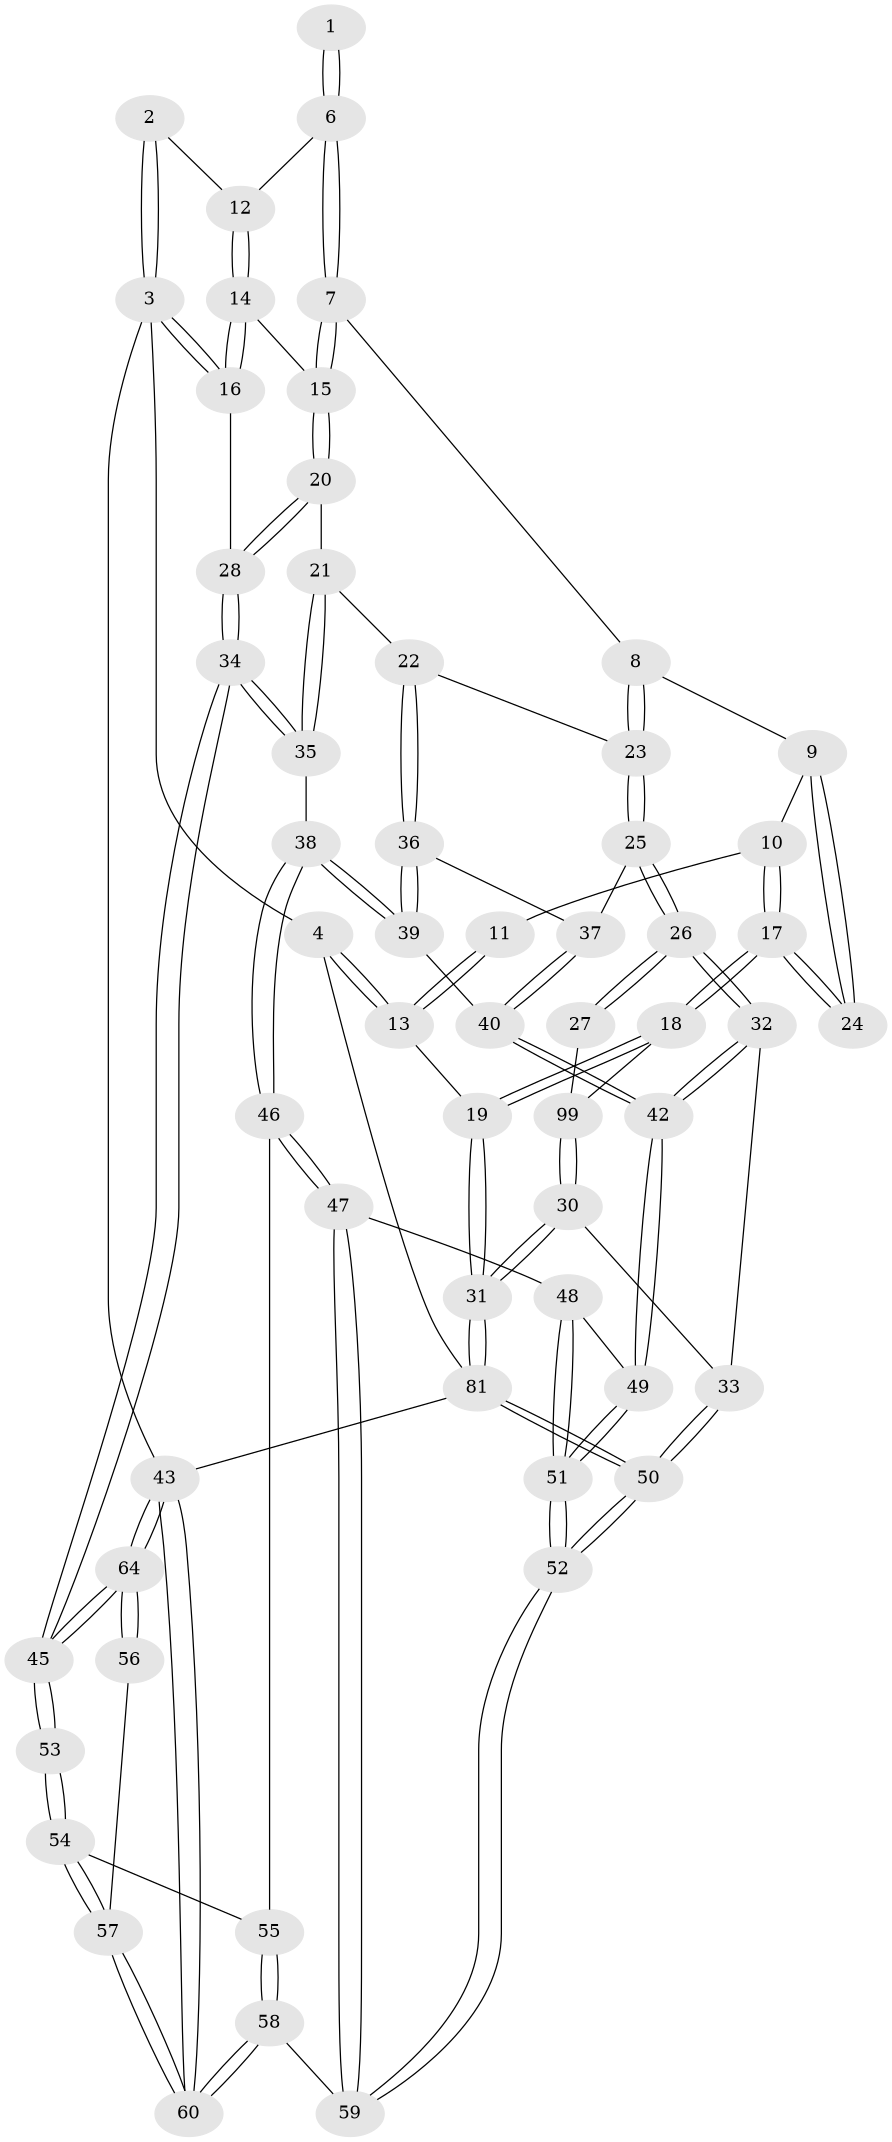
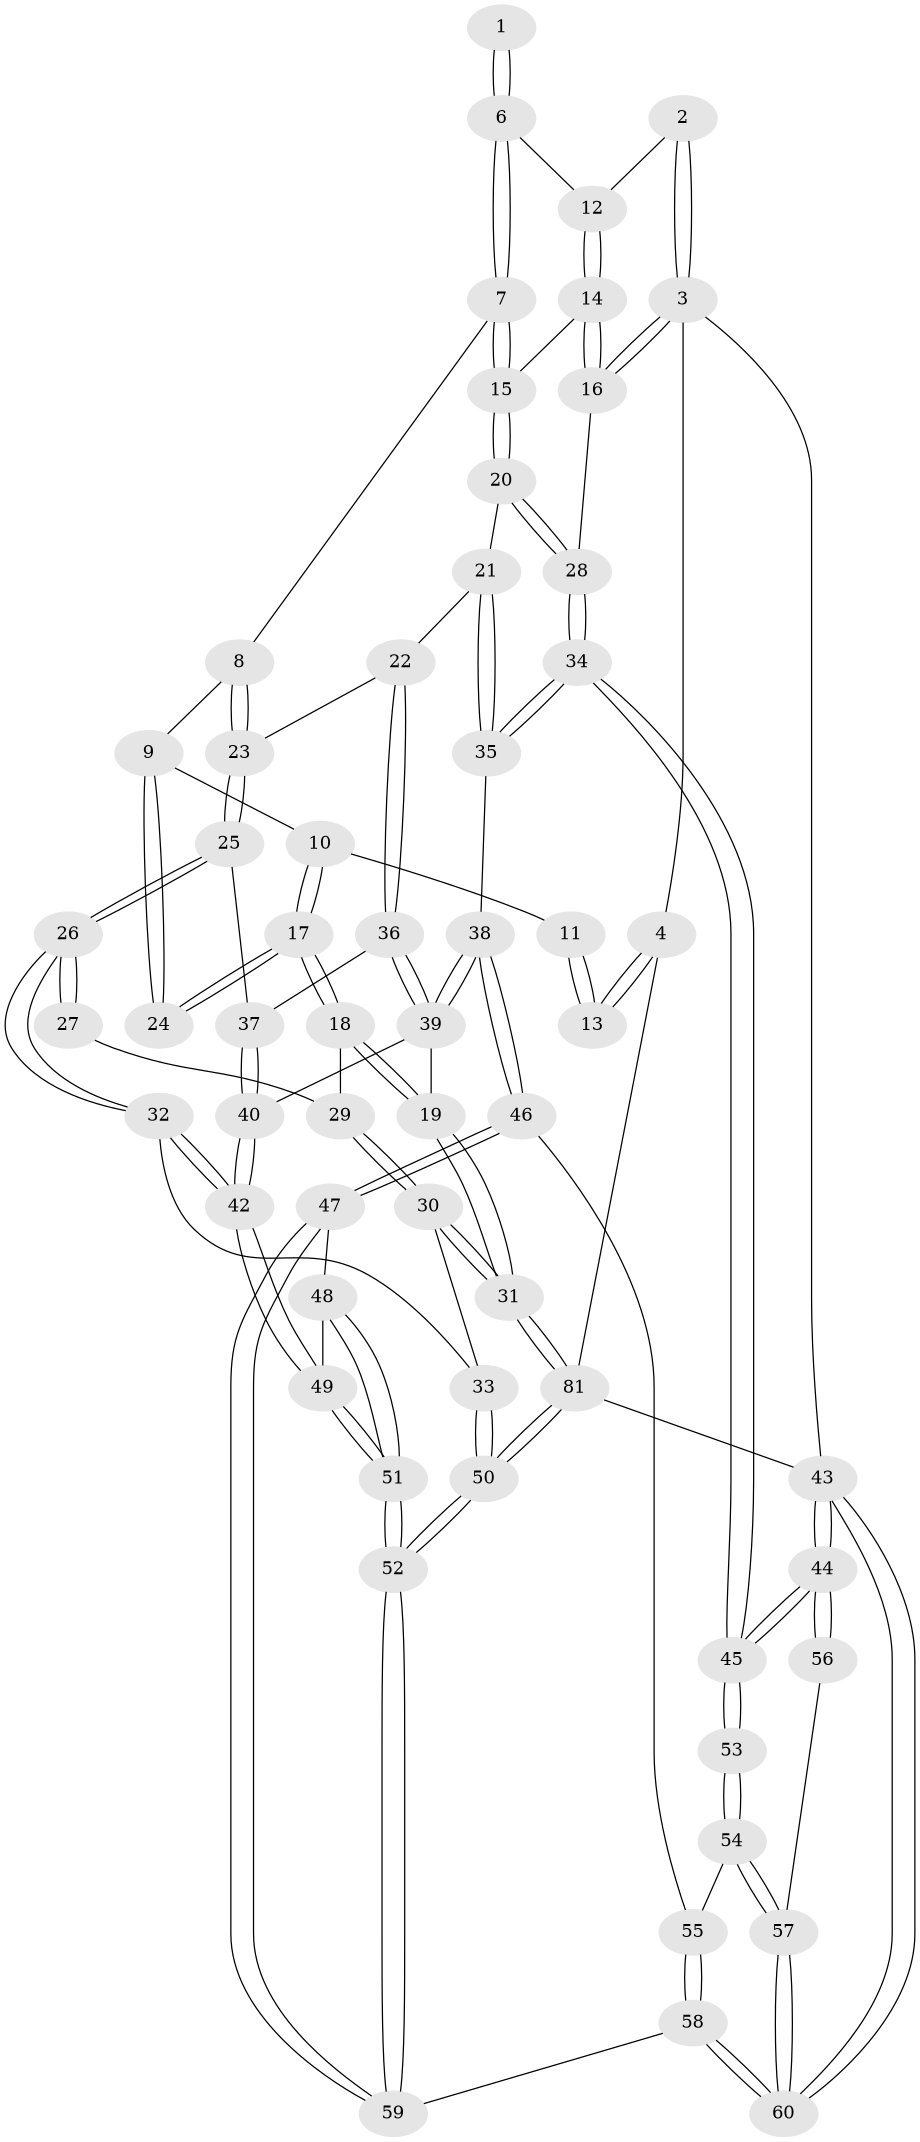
edge "13" -- "19": now "39" -- "19"
node "99": label "99" -> "29"
node "64": label "64" -> "44"
